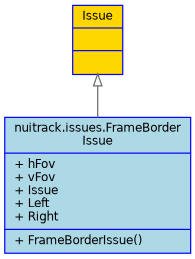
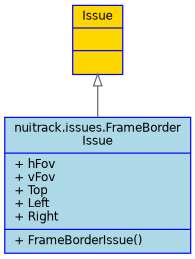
node "nuitrack.issues.FrameBorder": text "+ Issue" -> "+ Top"
